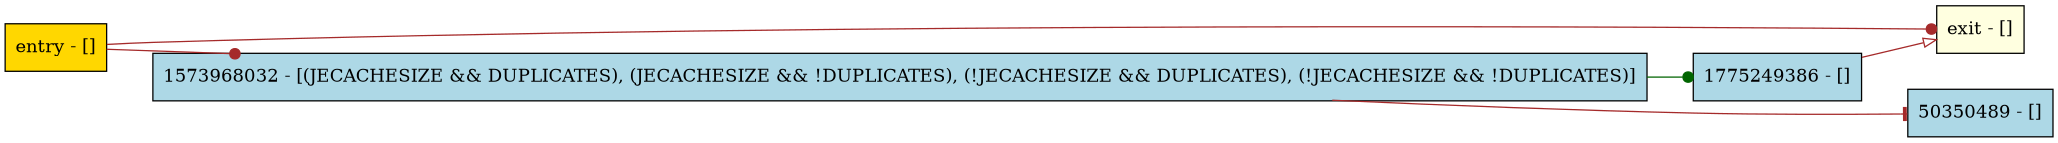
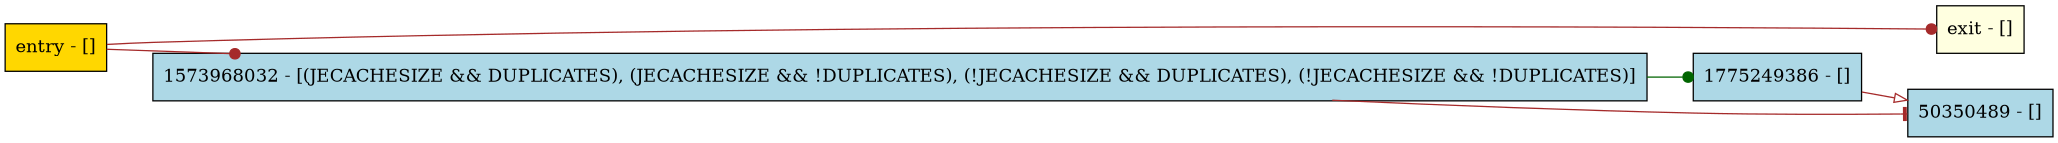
edge "1775249386 - []" -> "exit - []": now "1775249386 - []" -> "50350489 - []"
